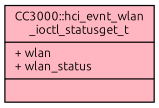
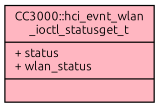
node "CC3000::hci_evnt_wlan": text "+ wlan" -> "+ status"
